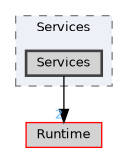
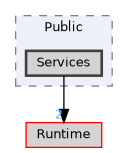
cluster "Services": label "Services" -> "Public"
